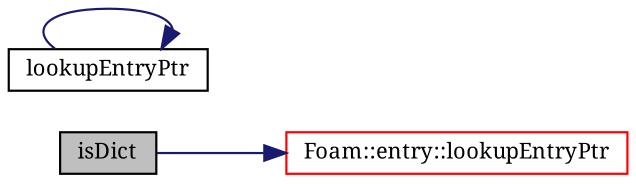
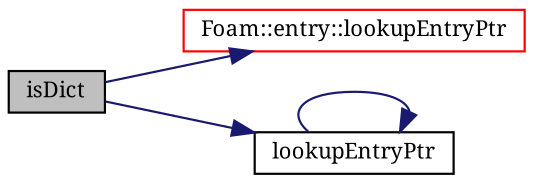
edge "isDict" -> "lookupEntryPtr": added
